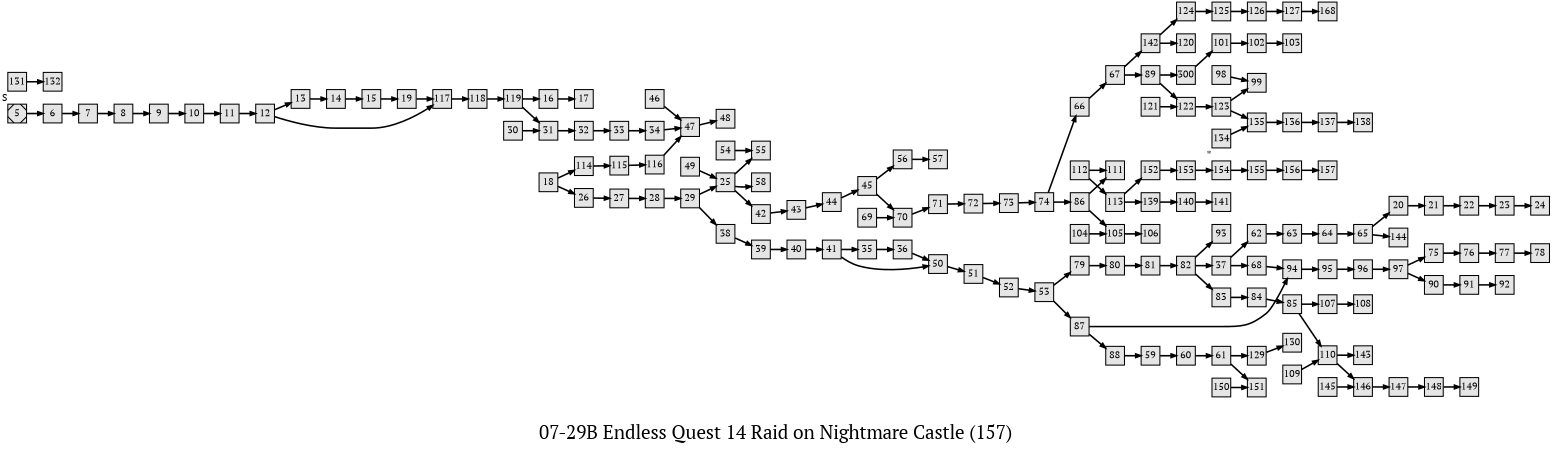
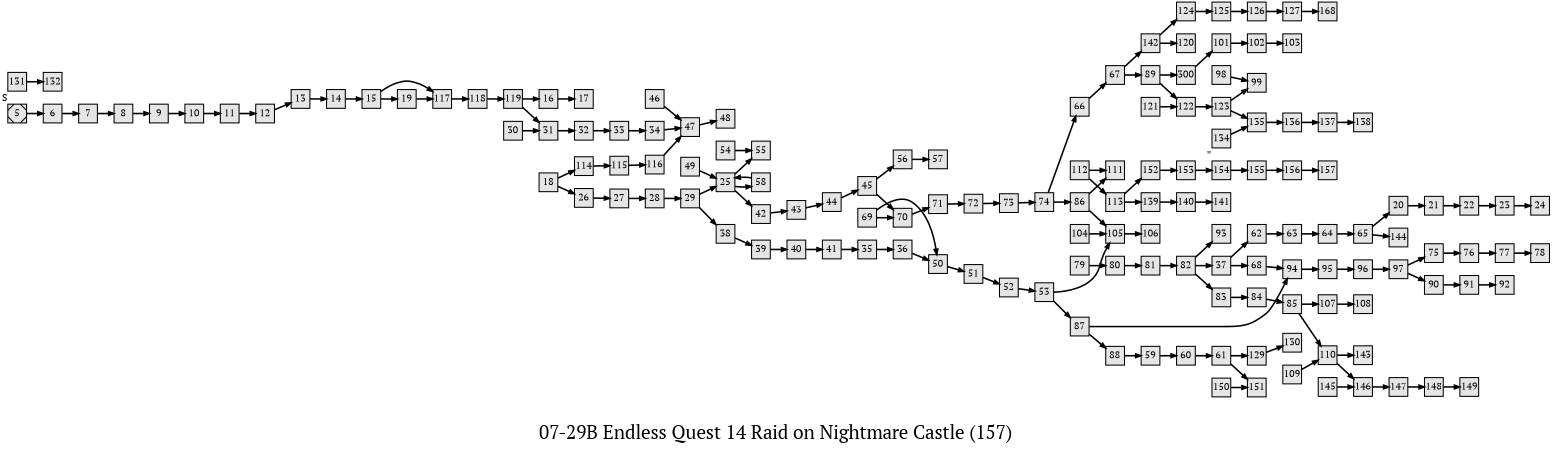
edge "12" -> "117": now "15" -> "117"
edge "58" -> "25": added
edge "41" -> "50": now "69" -> "50"
edge "53" -> "79": now "53" -> "105"
